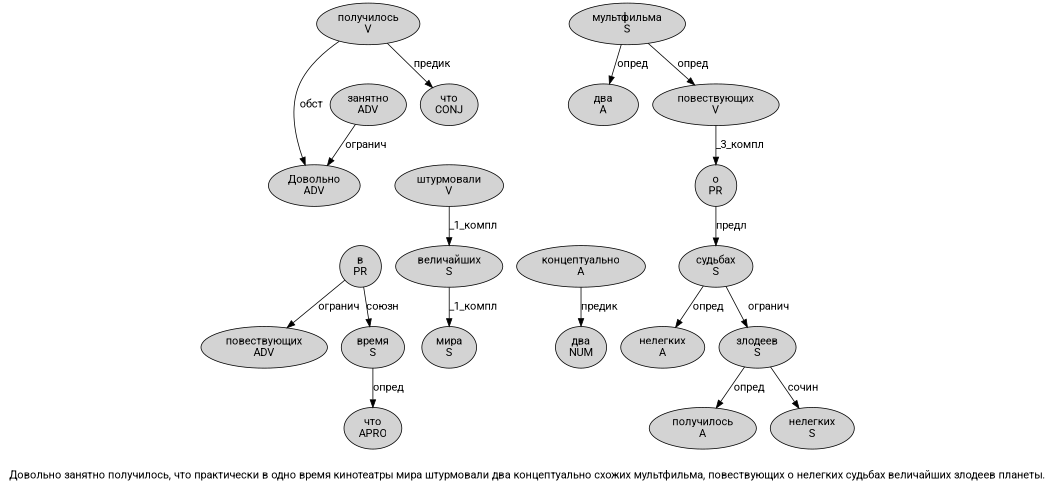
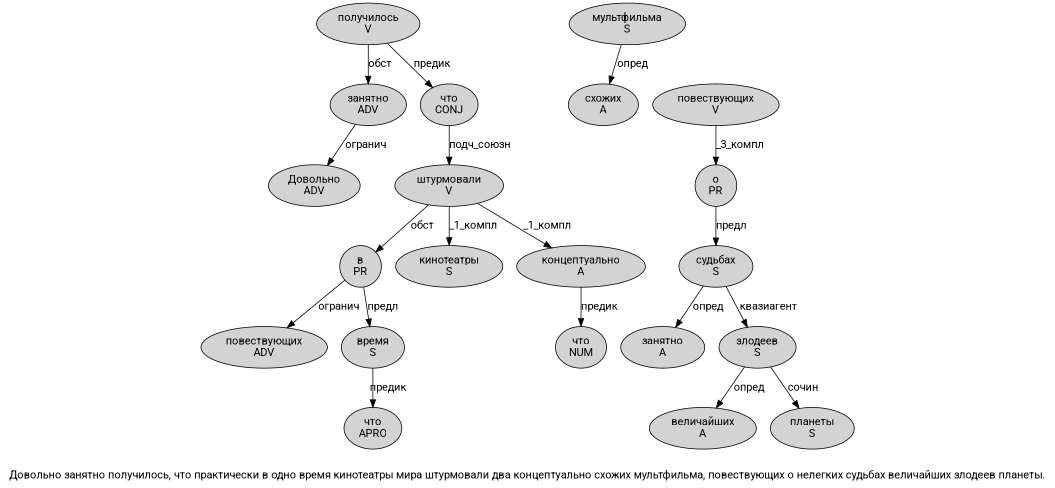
edge "мультфильма S" -> "повествующих V": removed, label "опред"
edge "получилось V" -> "Довольно ADV": now "получилось V" -> "занятно ADV"
node "два A": label "два A" -> "схожих A"
edge "что CONJ" -> "штурмовали V": added, label "подч_союзн"
edge "штурмовали V" -> "концептуально A": added, label "_1_компл"
edge "штурмовали V" -> "в PR": added, label "обст"
node "величайших S": label "величайших S" -> "кинотеатры S"
edge "в PR" -> "время S": label "союзн" -> "предл"
edge "судьбах S" -> "злодеев S": label "огранич" -> "квазиагент"
node "мира S": removed
node "два NUM": label "два NUM" -> "что NUM"
node "нелегких A": label "нелегких A" -> "занятно A"
edge "время S" -> "что APRO": label "опред" -> "предик"
node "получилось A": label "получилось A" -> "величайших A"
node "нелегких S": label "нелегких S" -> "планеты S"
